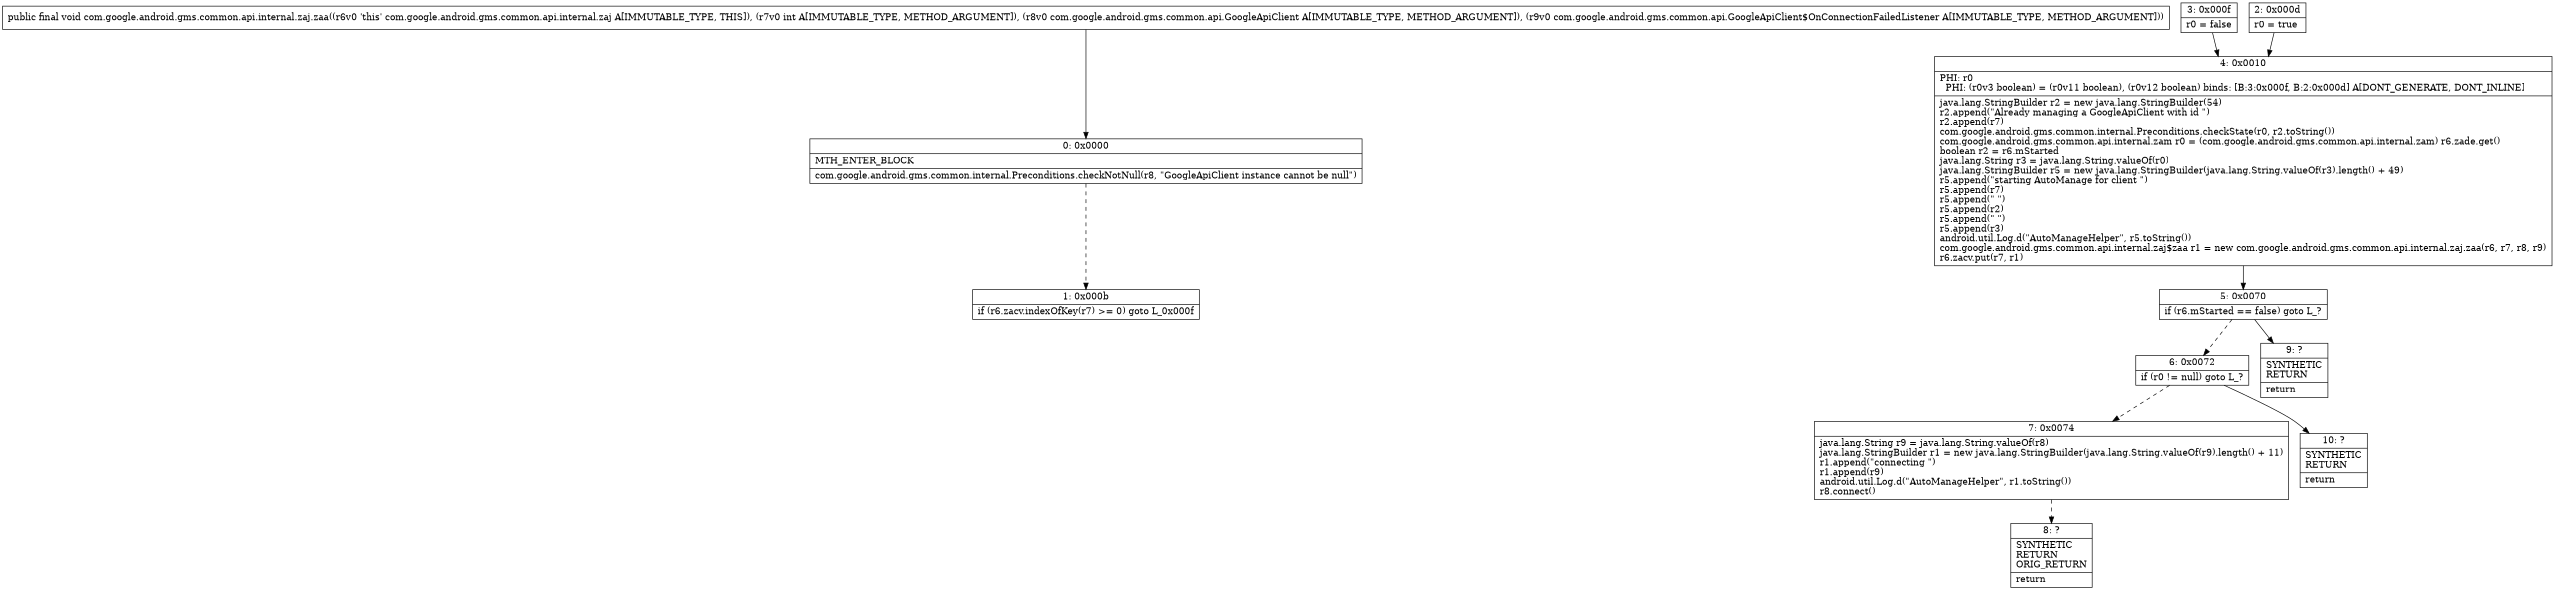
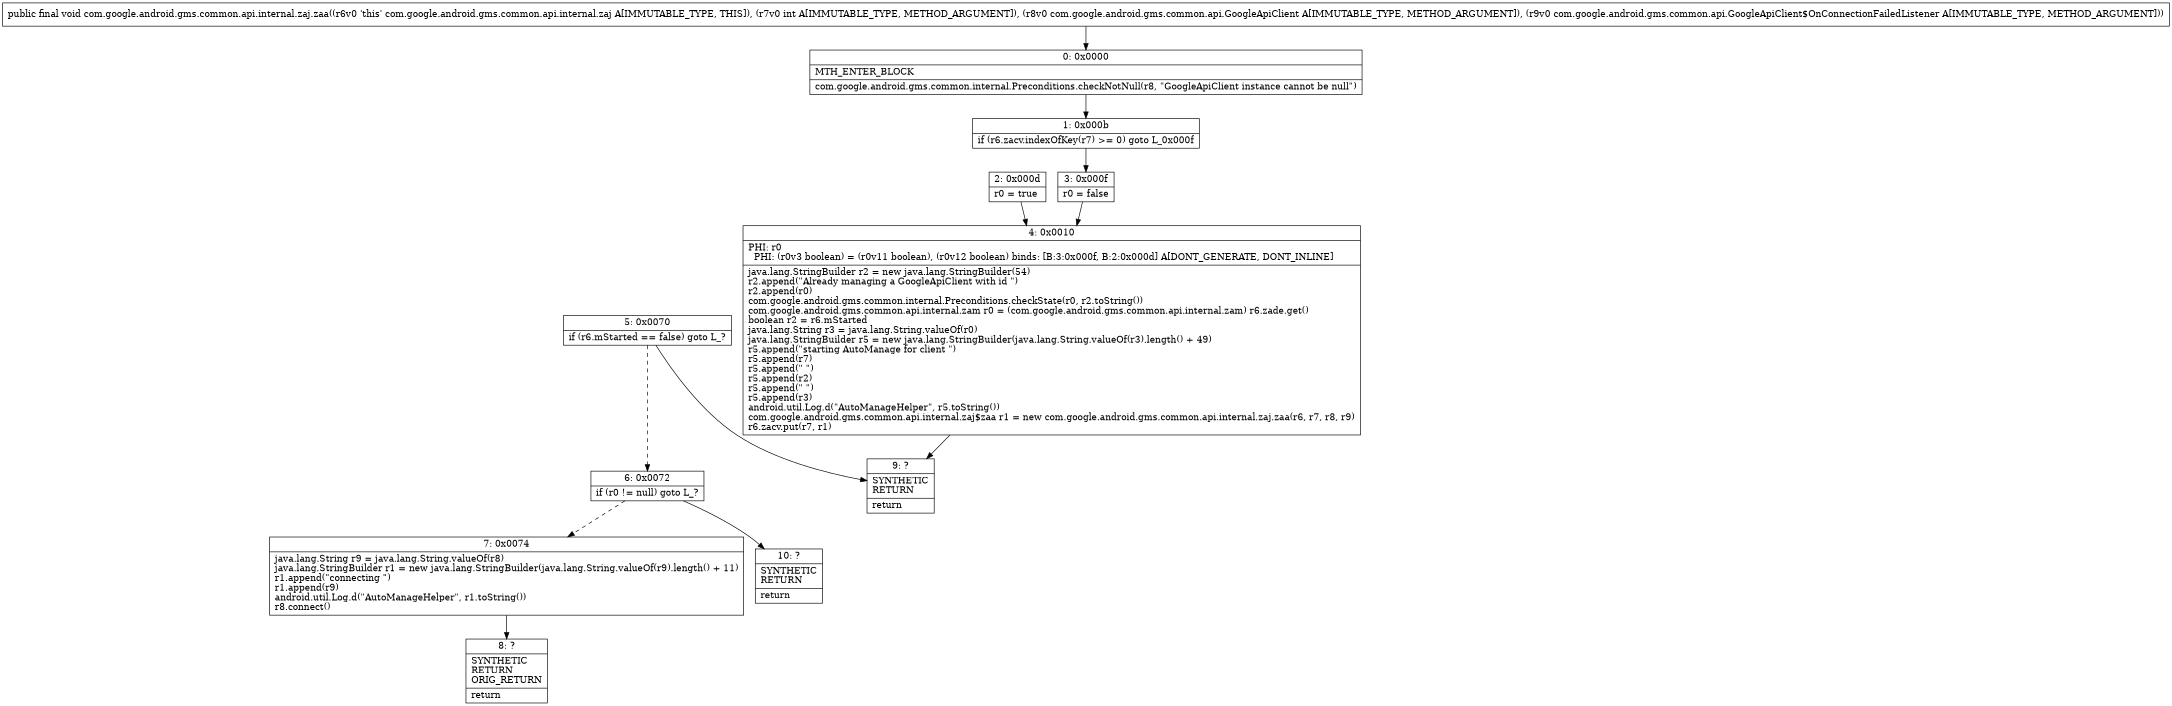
node "4: 0x0010": text "r2.append(r7)" -> "r2.append(r0)"
edge "1: 0x000b" -> "3: 0x000f": added
edge "0: 0x0000" -> "1: 0x000b": style dashed -> solid
edge "4: 0x0010" -> "5: 0x0070": now "4: 0x0010" -> "9: ?"
edge "7: 0x0074" -> "8: ?": style dashed -> solid
